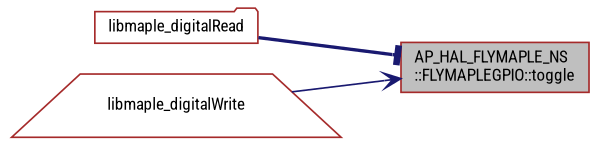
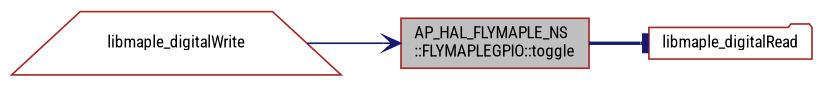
edge "libmaple_digitalRead" -> "AP_HAL_FLYMAPLE_NS ::FLYMAPLEGPIO::toggle": reversed
